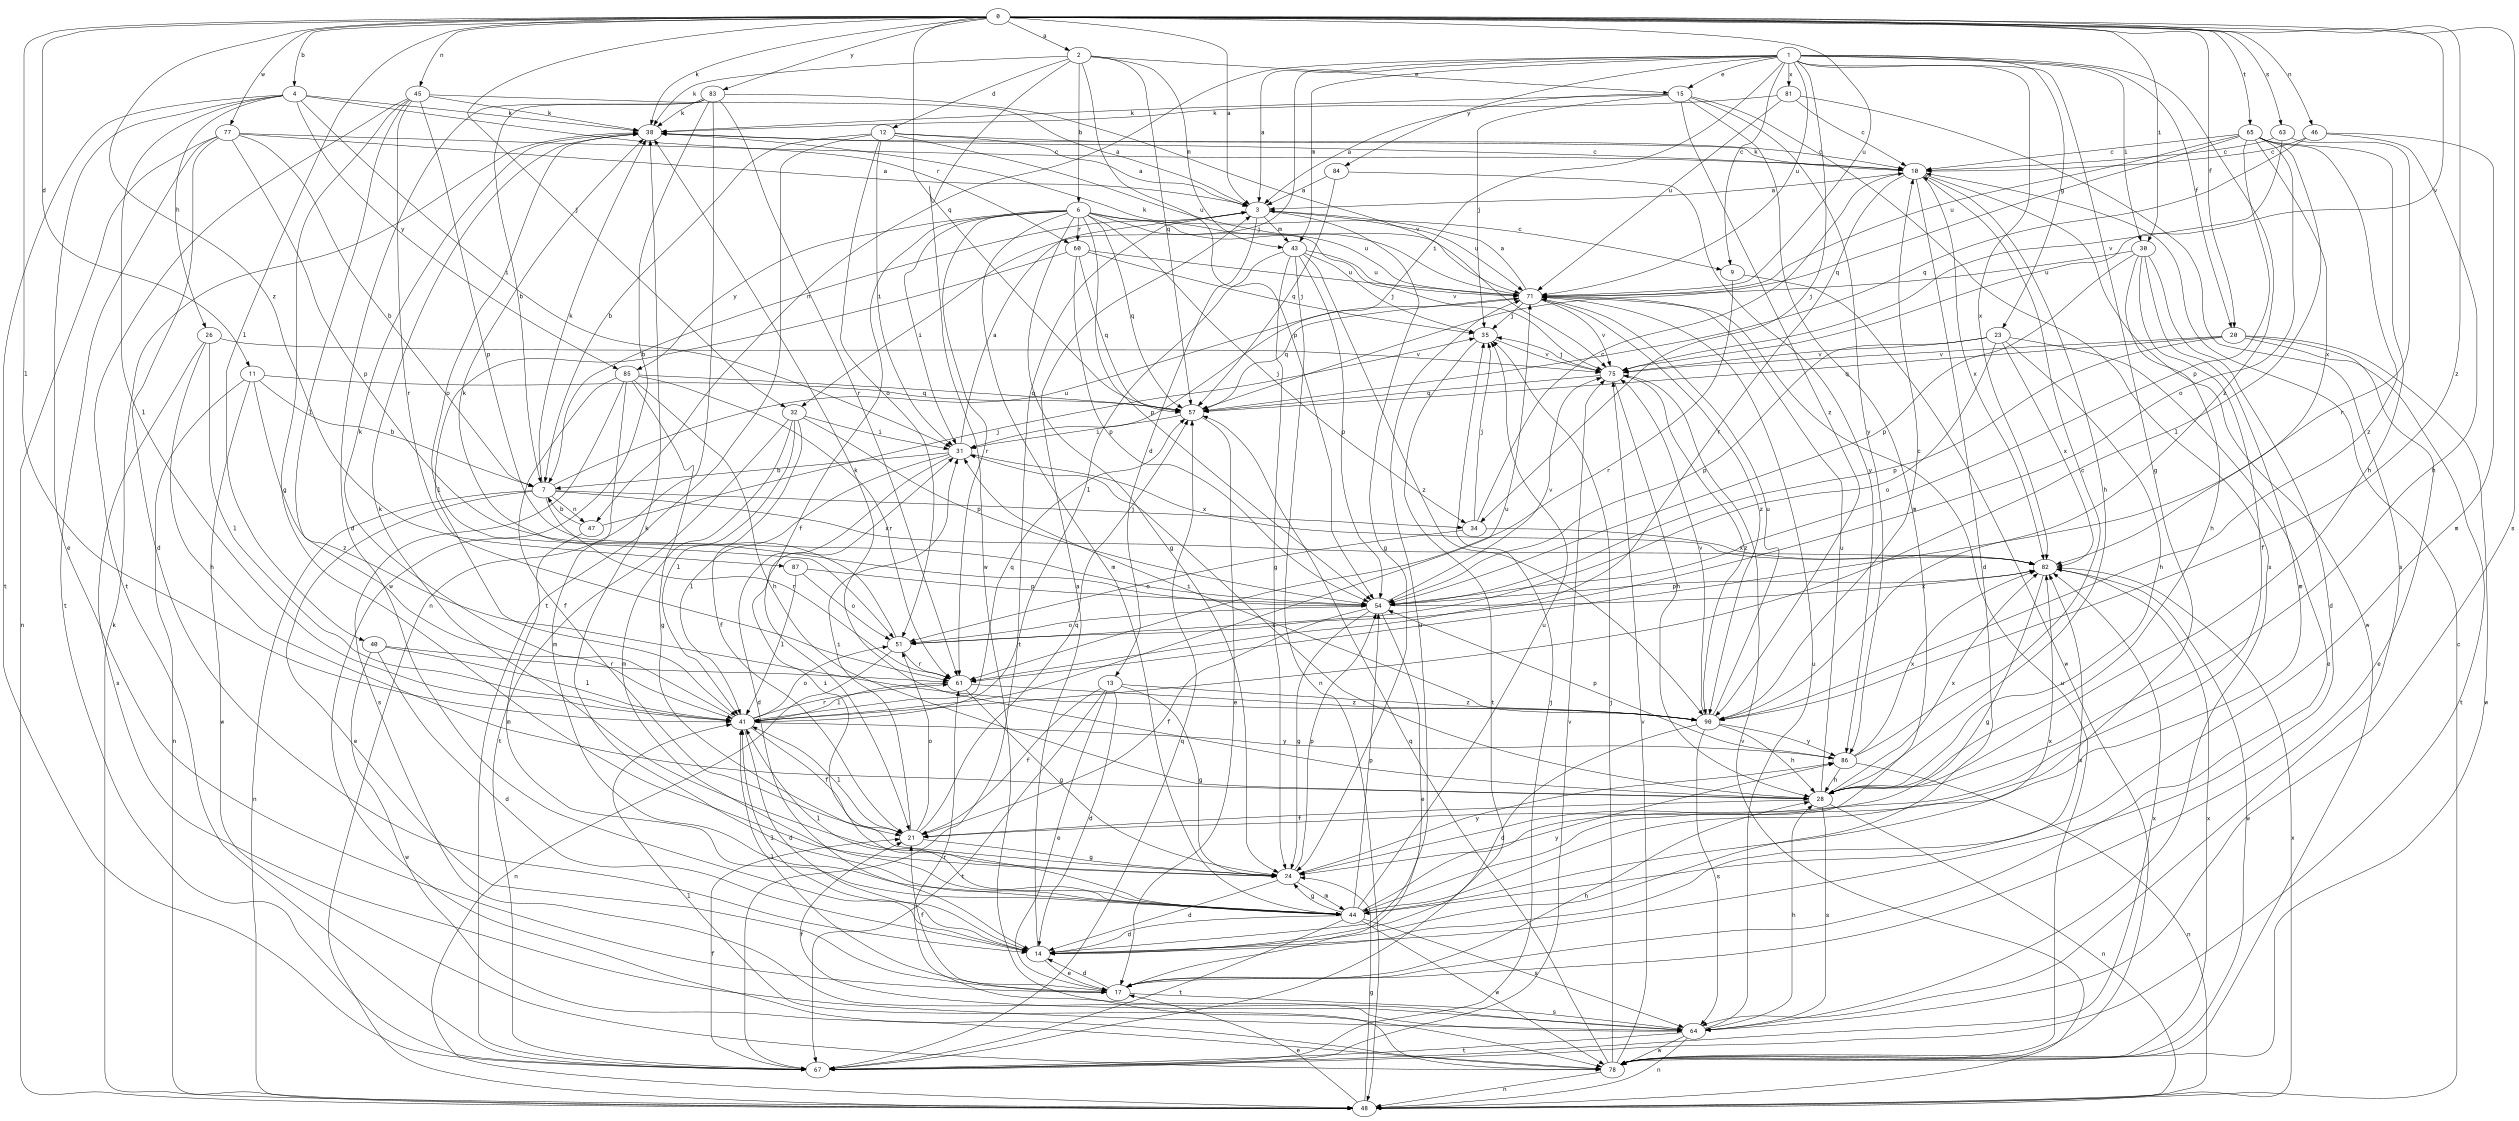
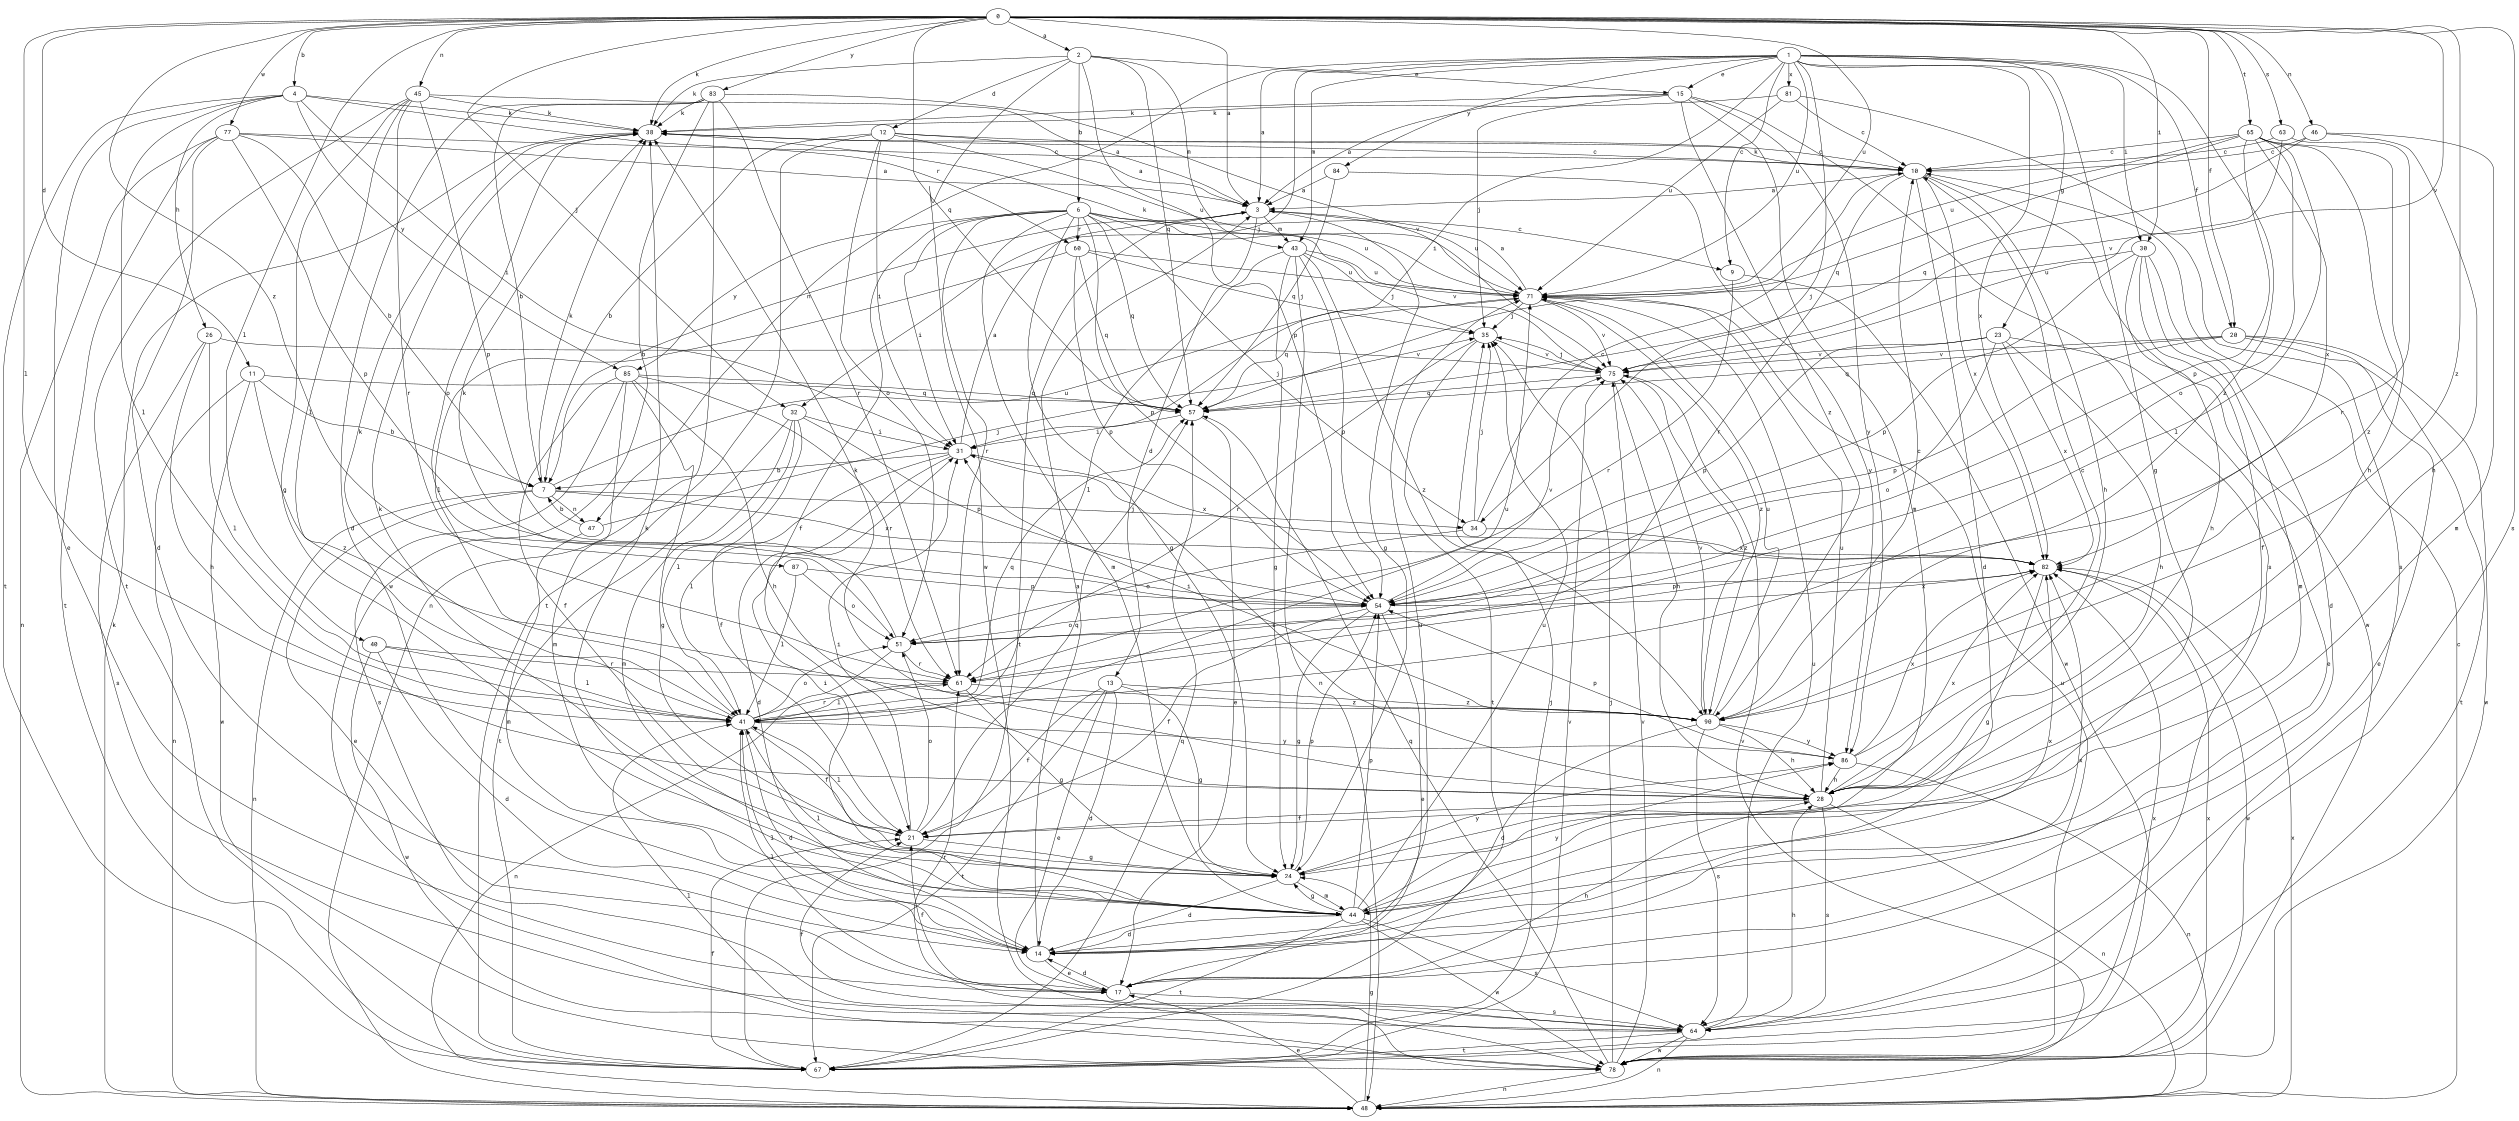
edge "7" -> "61": now "35" -> "61"
